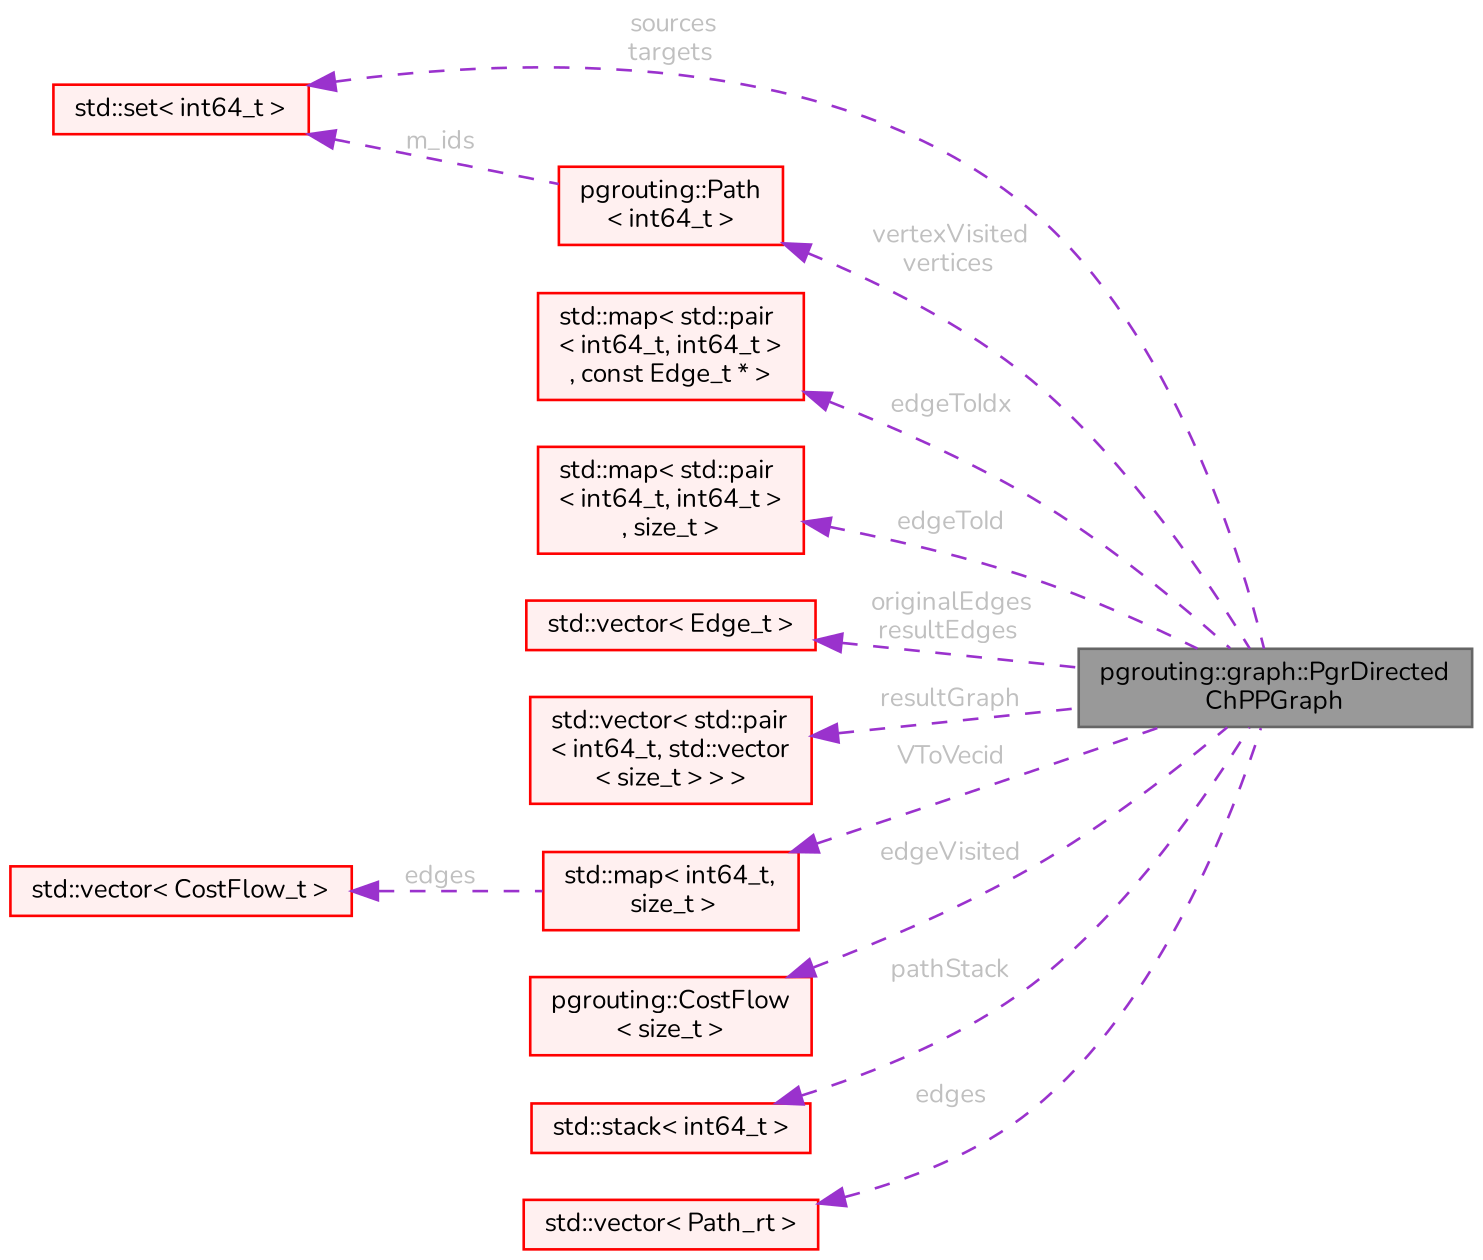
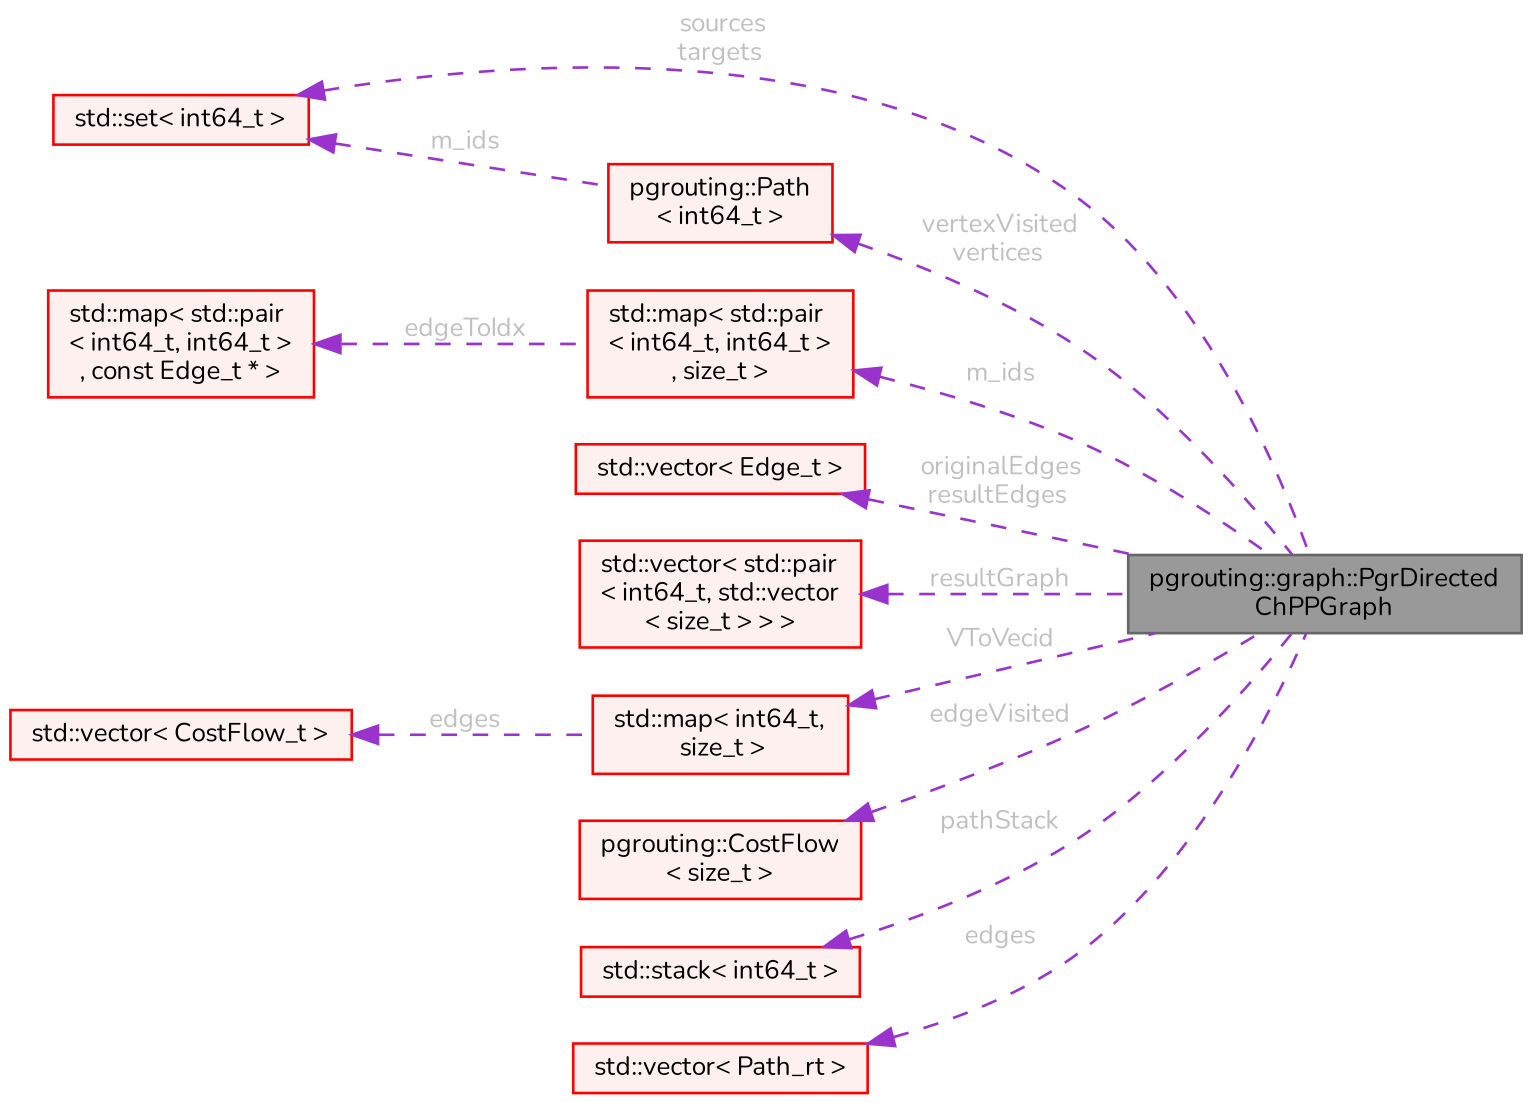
edge "pgrouting::graph::PgrDirected ChPPGraph" -> "std::map< std::pair < int64_t, int64_t > , const Edge_t * >": now "std::map< std::pair < int64_t, int64_t > , size_t >" -> "std::map< std::pair < int64_t, int64_t > , const Edge_t * >"
edge "pgrouting::graph::PgrDirected ChPPGraph" -> "std::map< std::pair < int64_t, int64_t > , size_t >": label " edgeToId" -> " m_ids"
